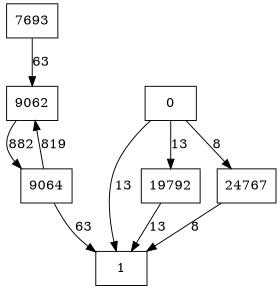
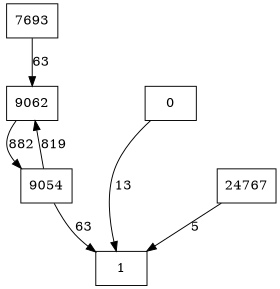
edge "0" -> "24767": removed, label "8"
node "9064": label "9064" -> "9054"
node "19792": removed
edge "24767" -> "1": label "8" -> "5"
